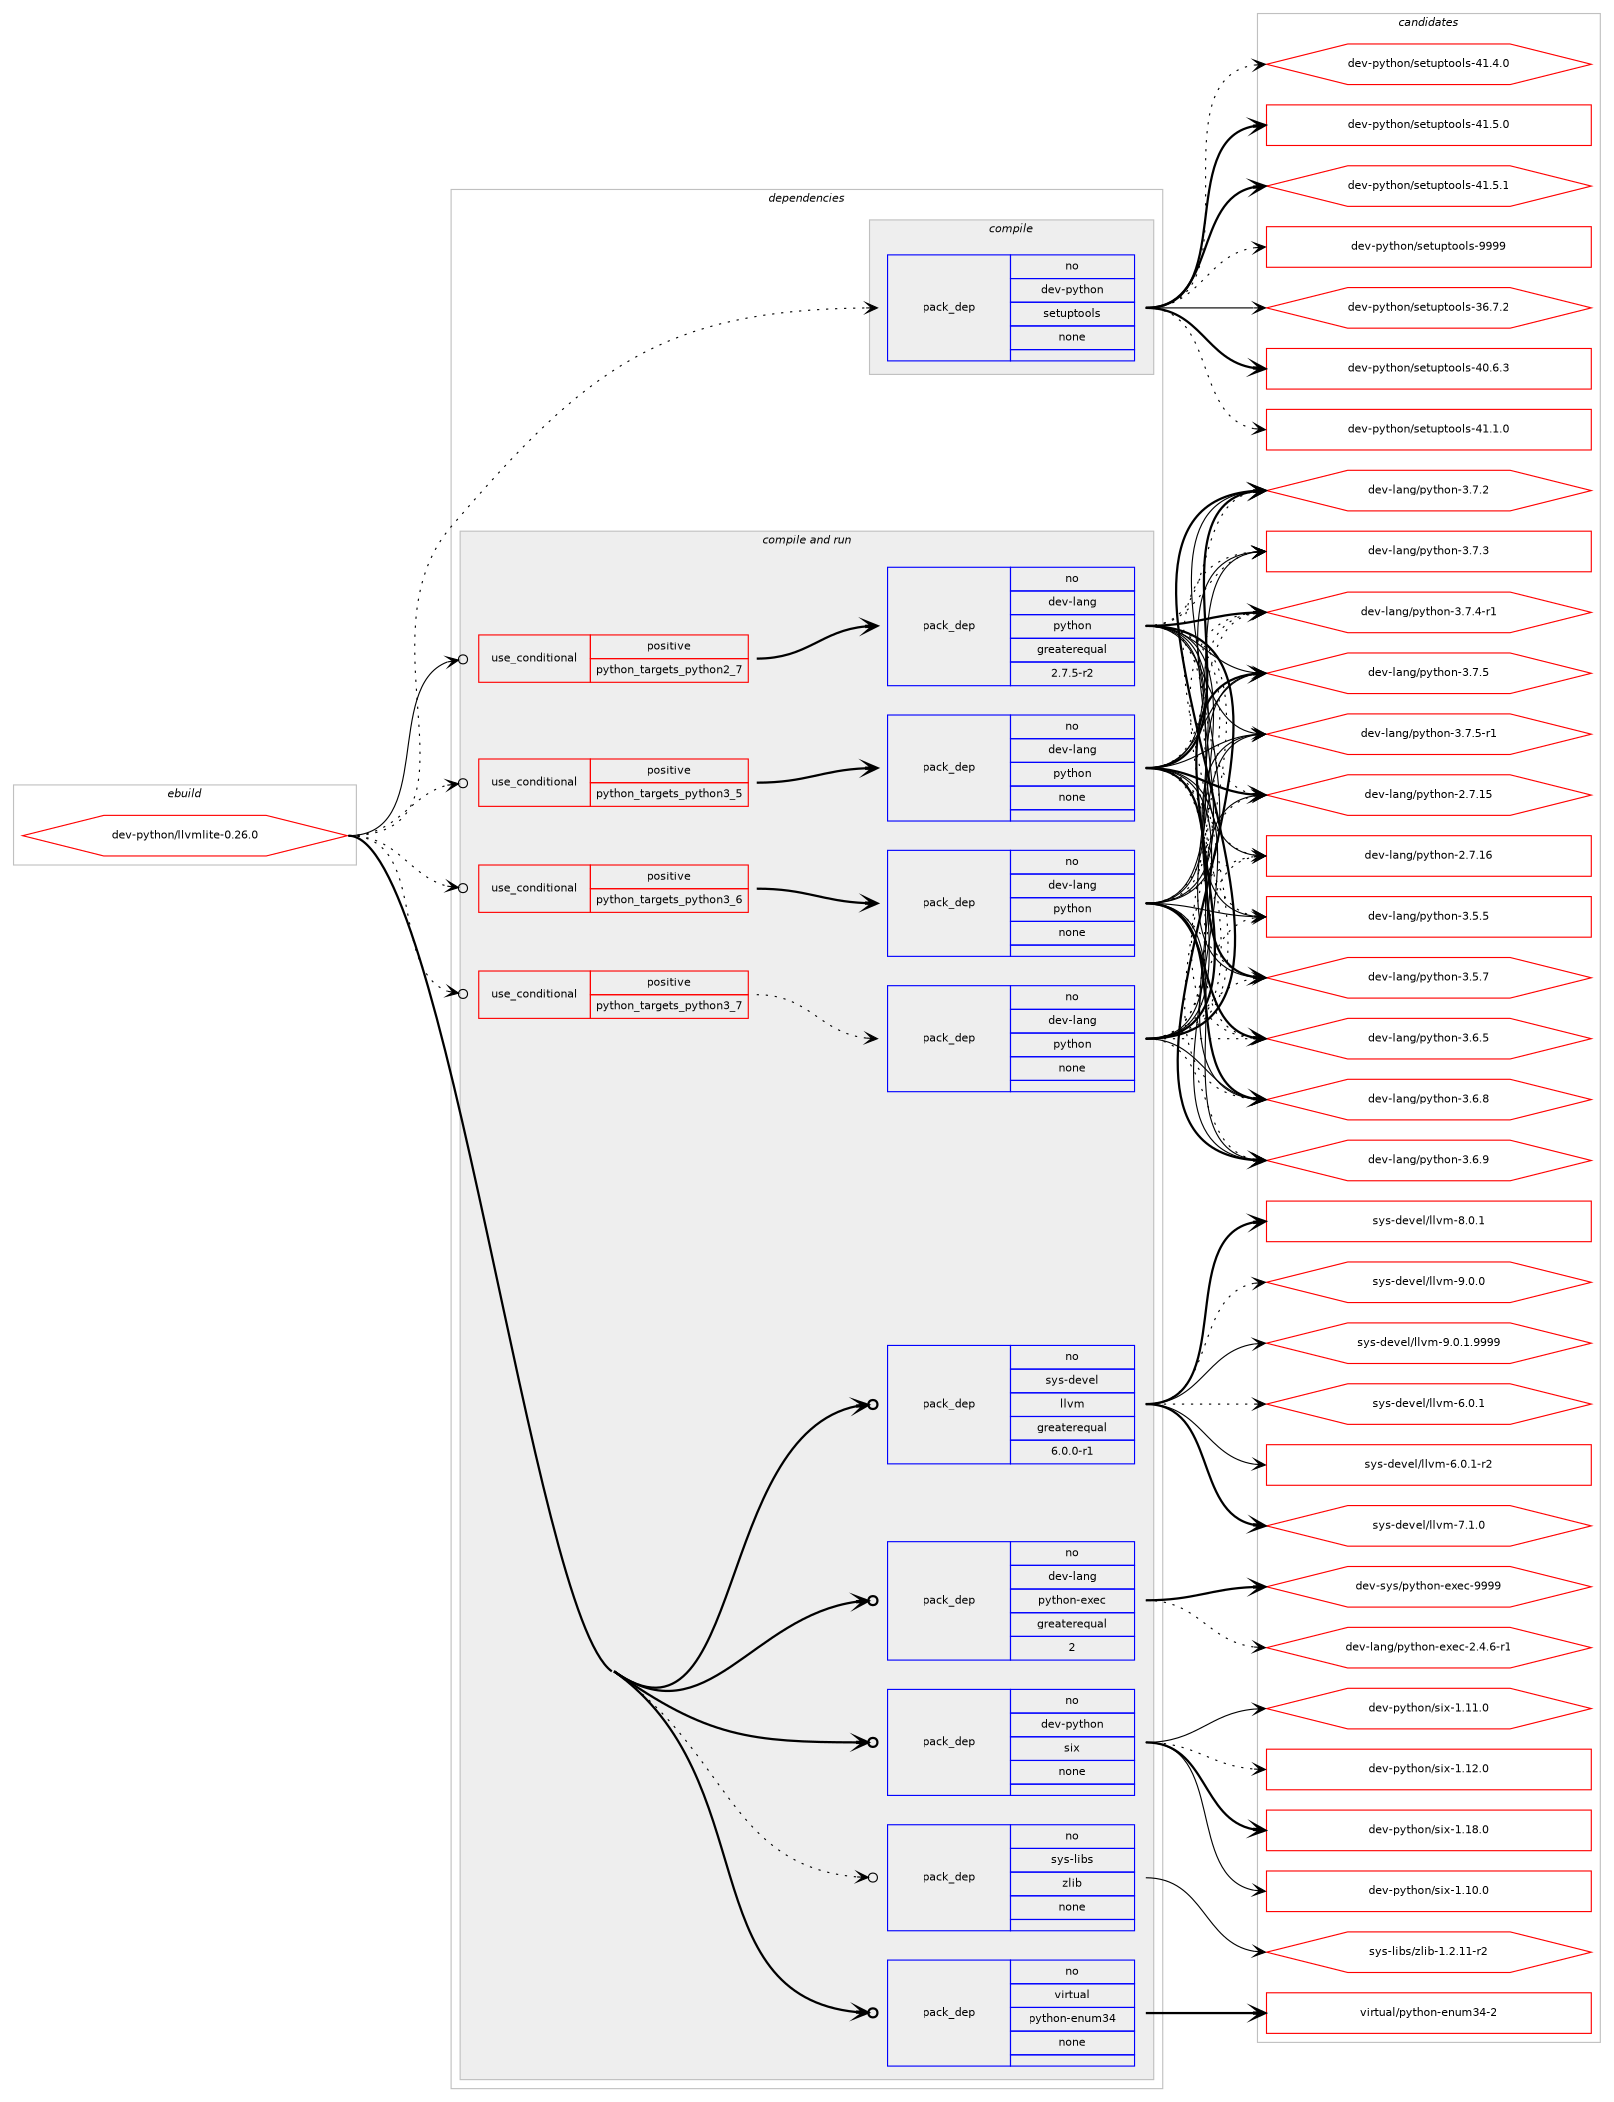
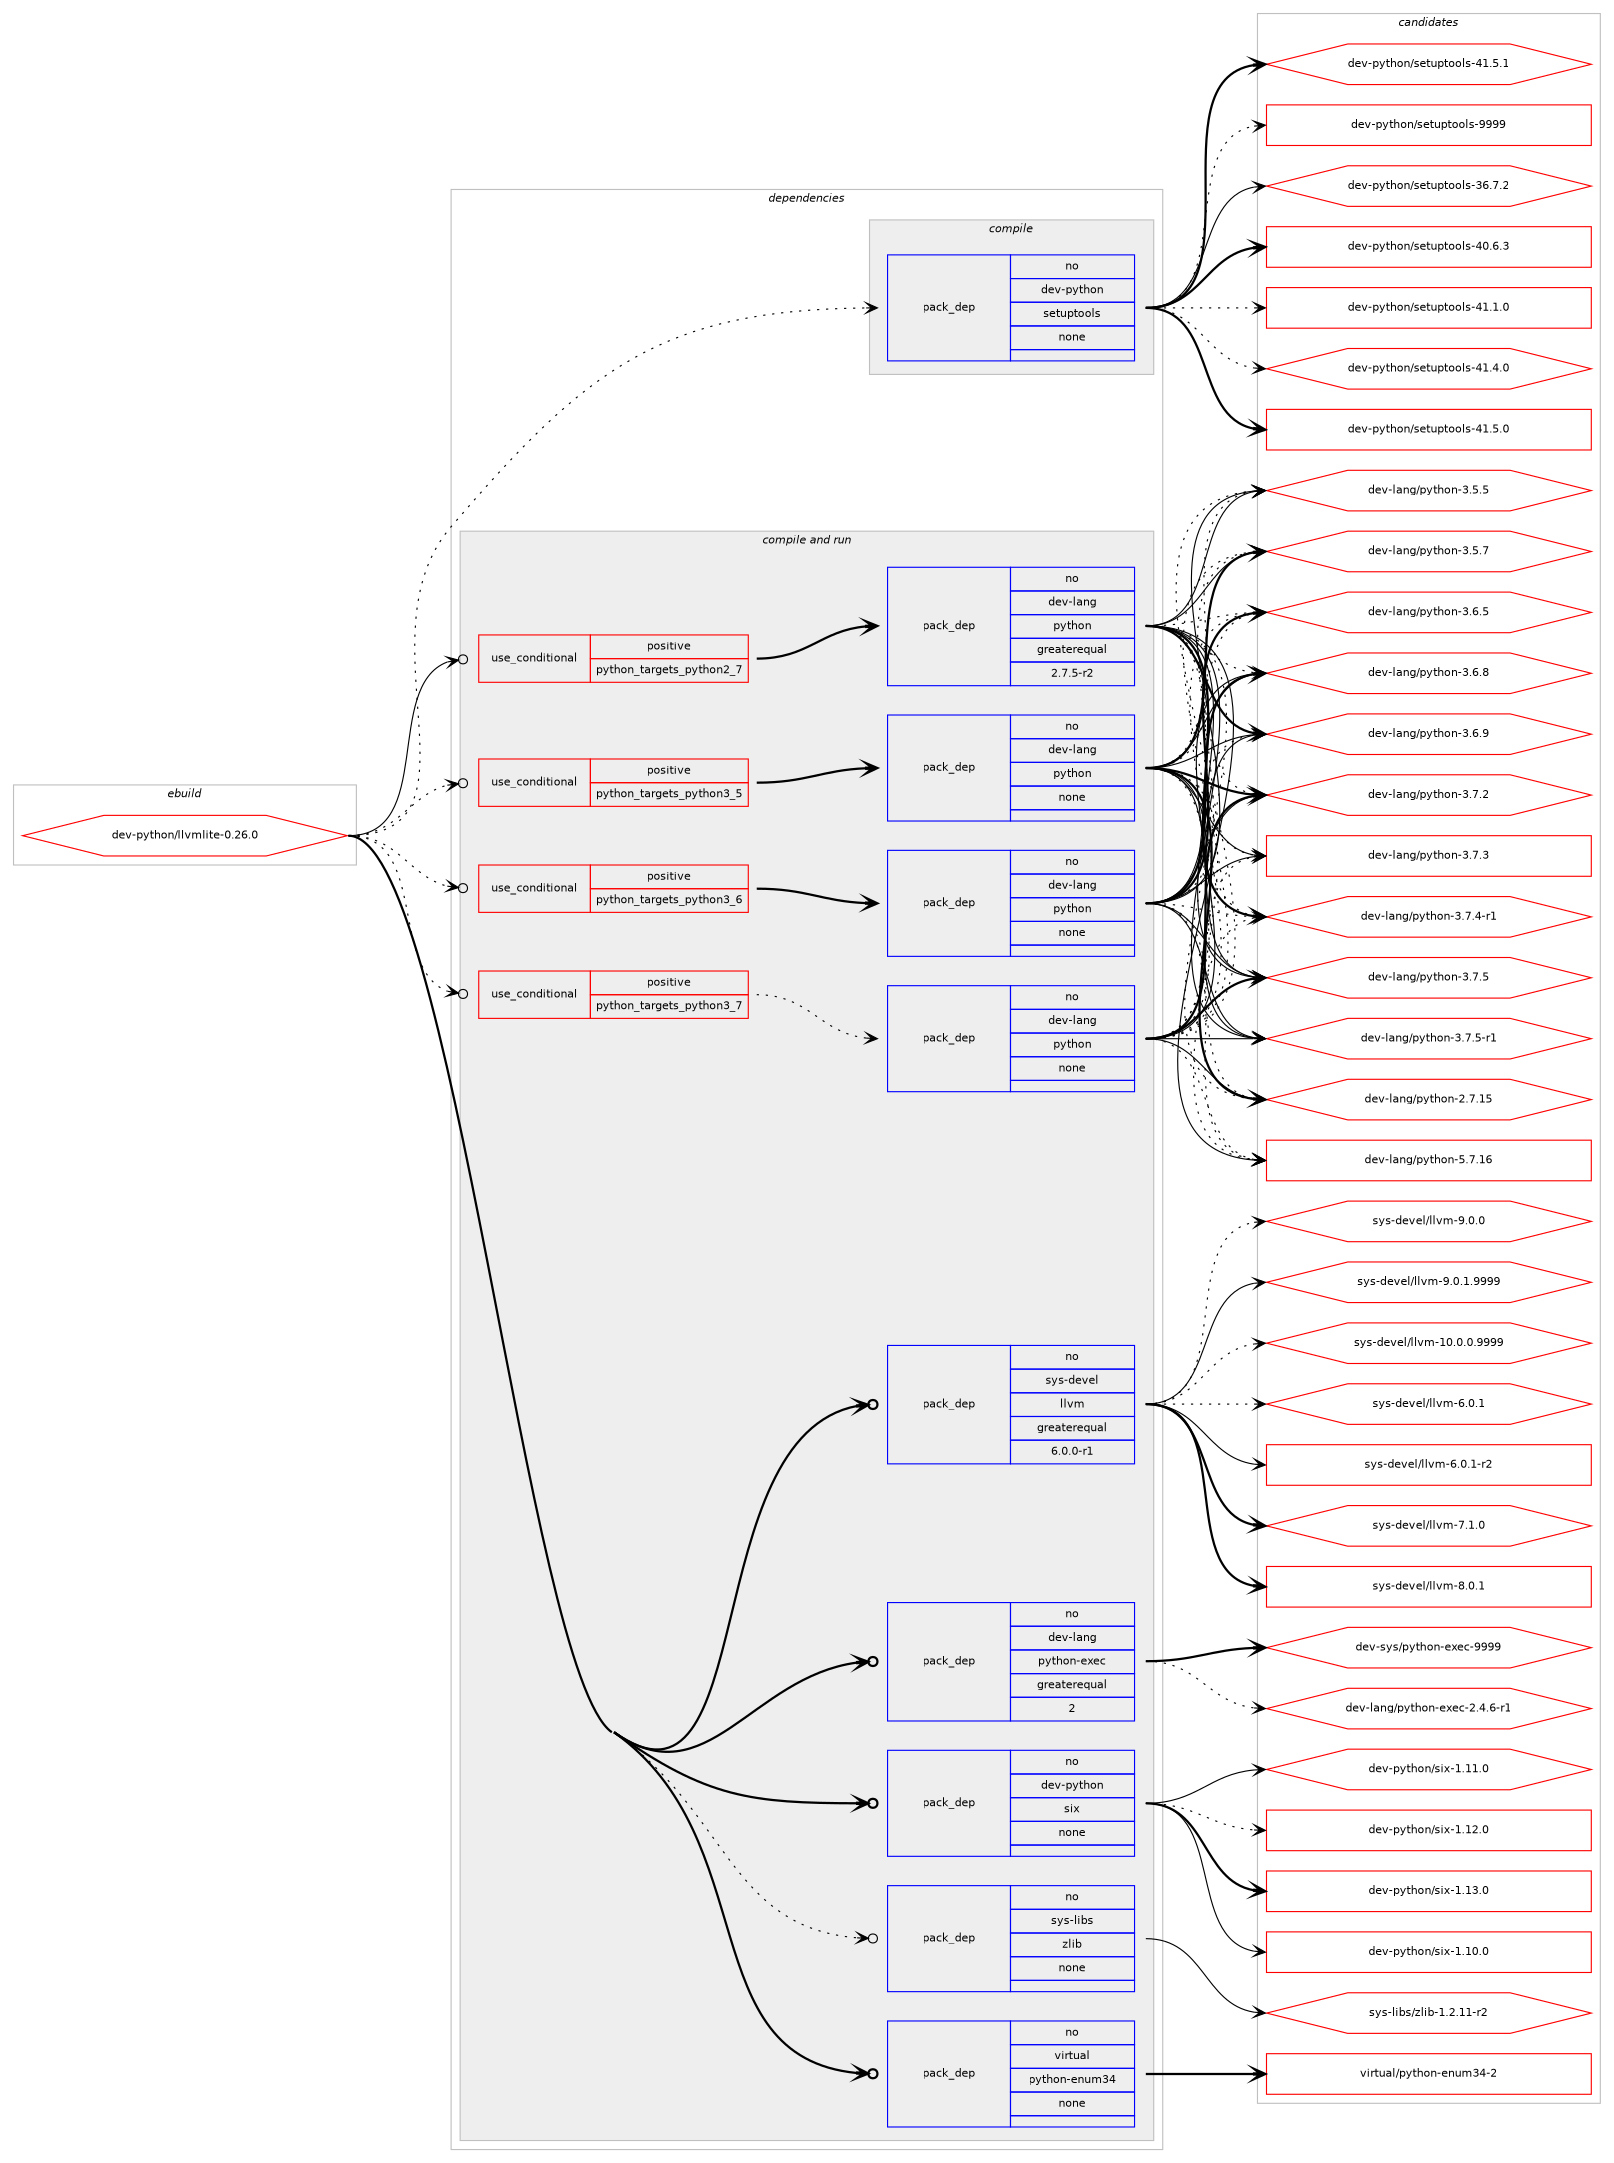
node "dev-lang/python-2.7.16": label "dev-lang/python-2.7.16" -> "dev-lang/python-5.7.16"
node "dev-lang/python-3.5.5": shape box -> hexagon
node "sys-devel/llvm-10.0.0.9999": added
node "dev-python/six-1.18.0": label "dev-python/six-1.18.0" -> "dev-python/six-1.13.0"
